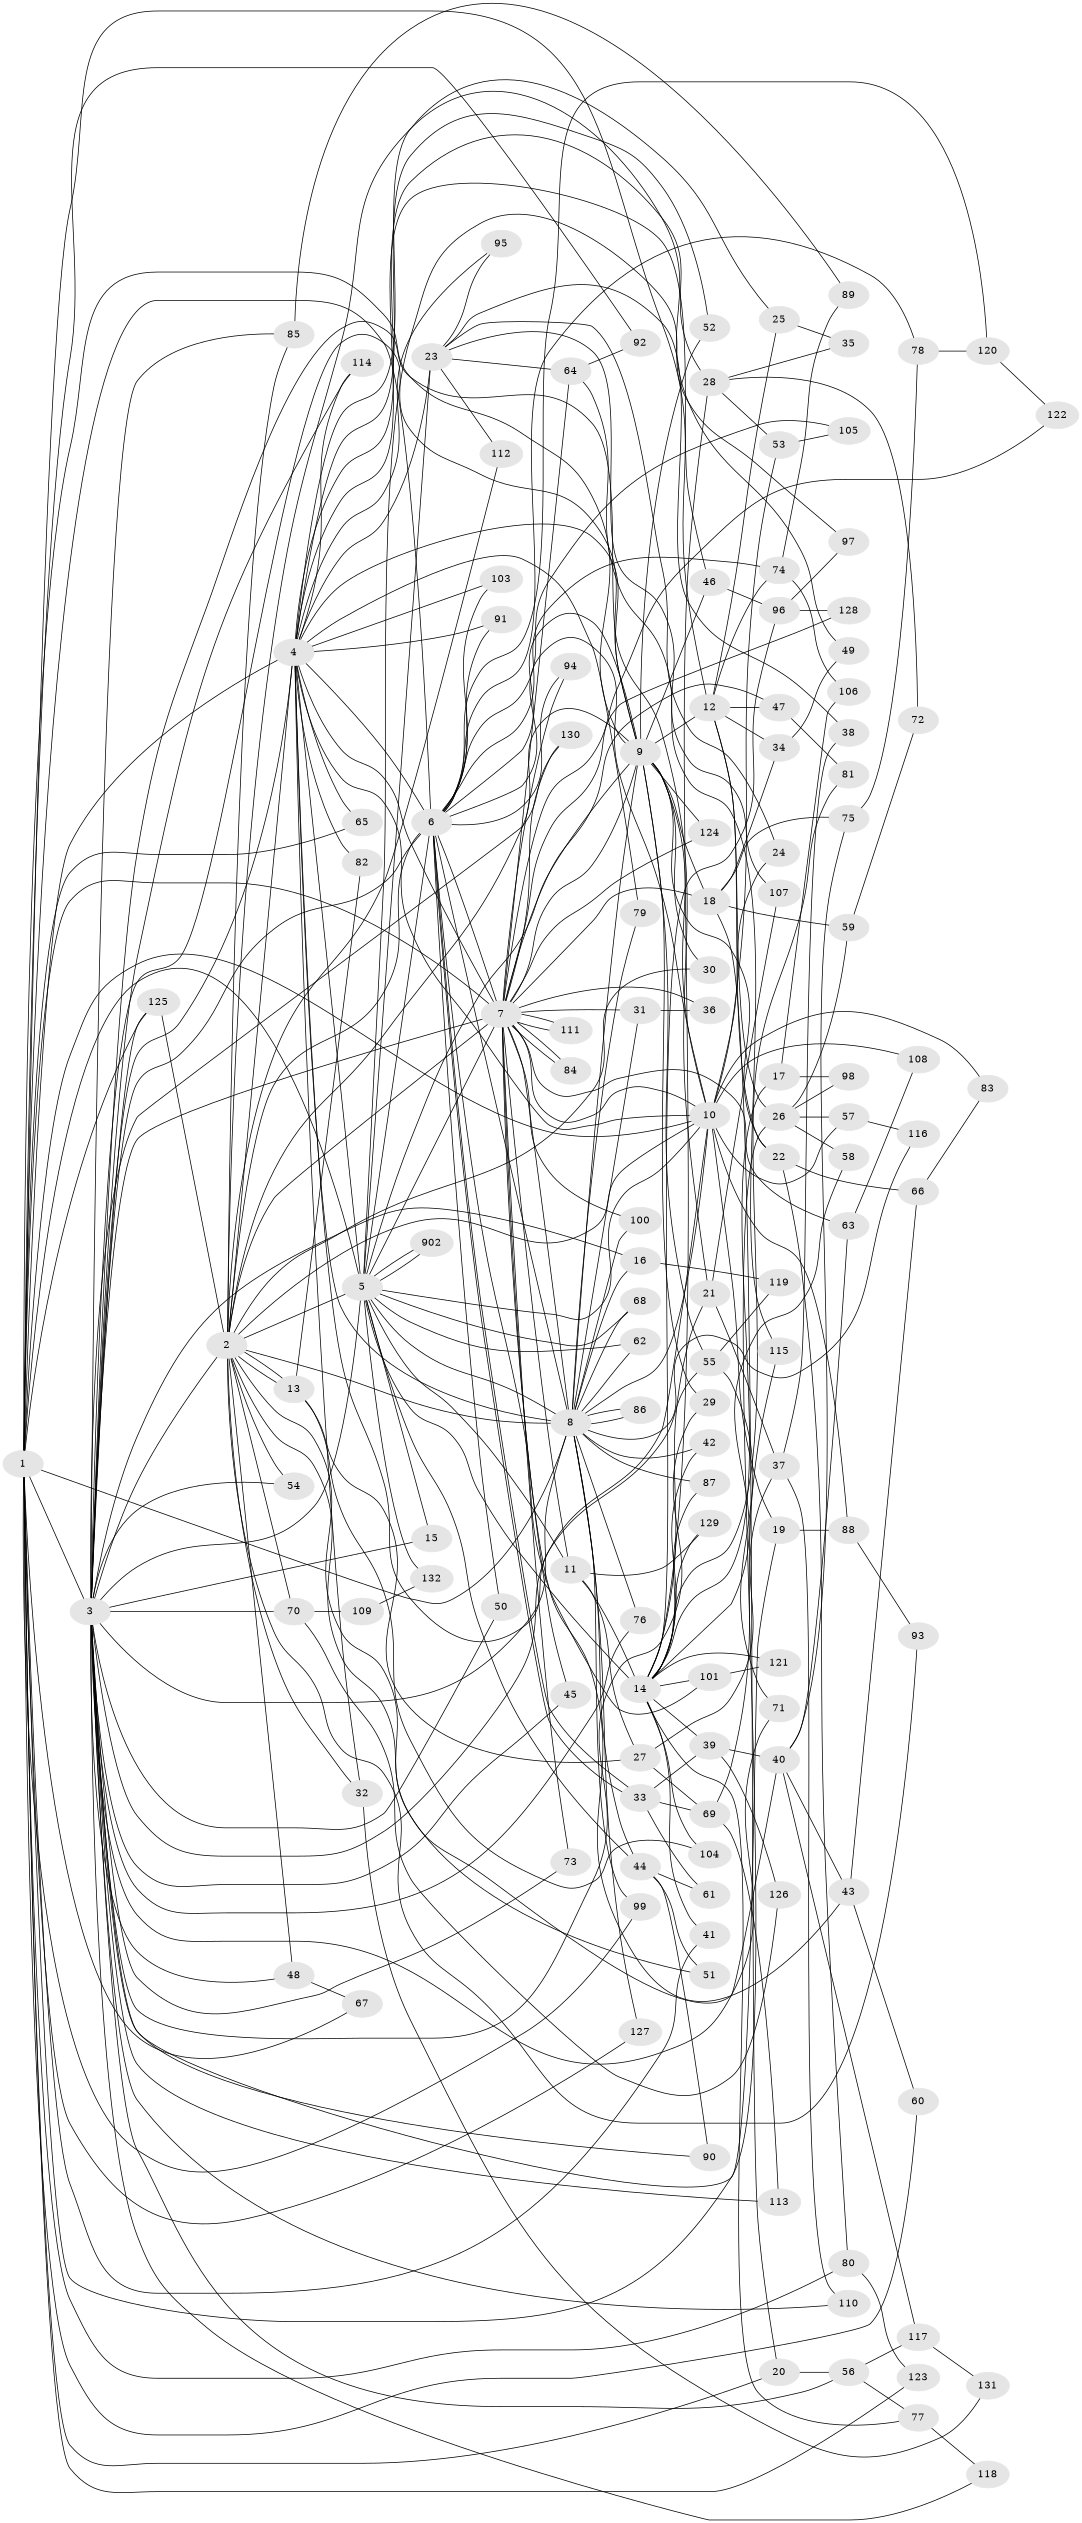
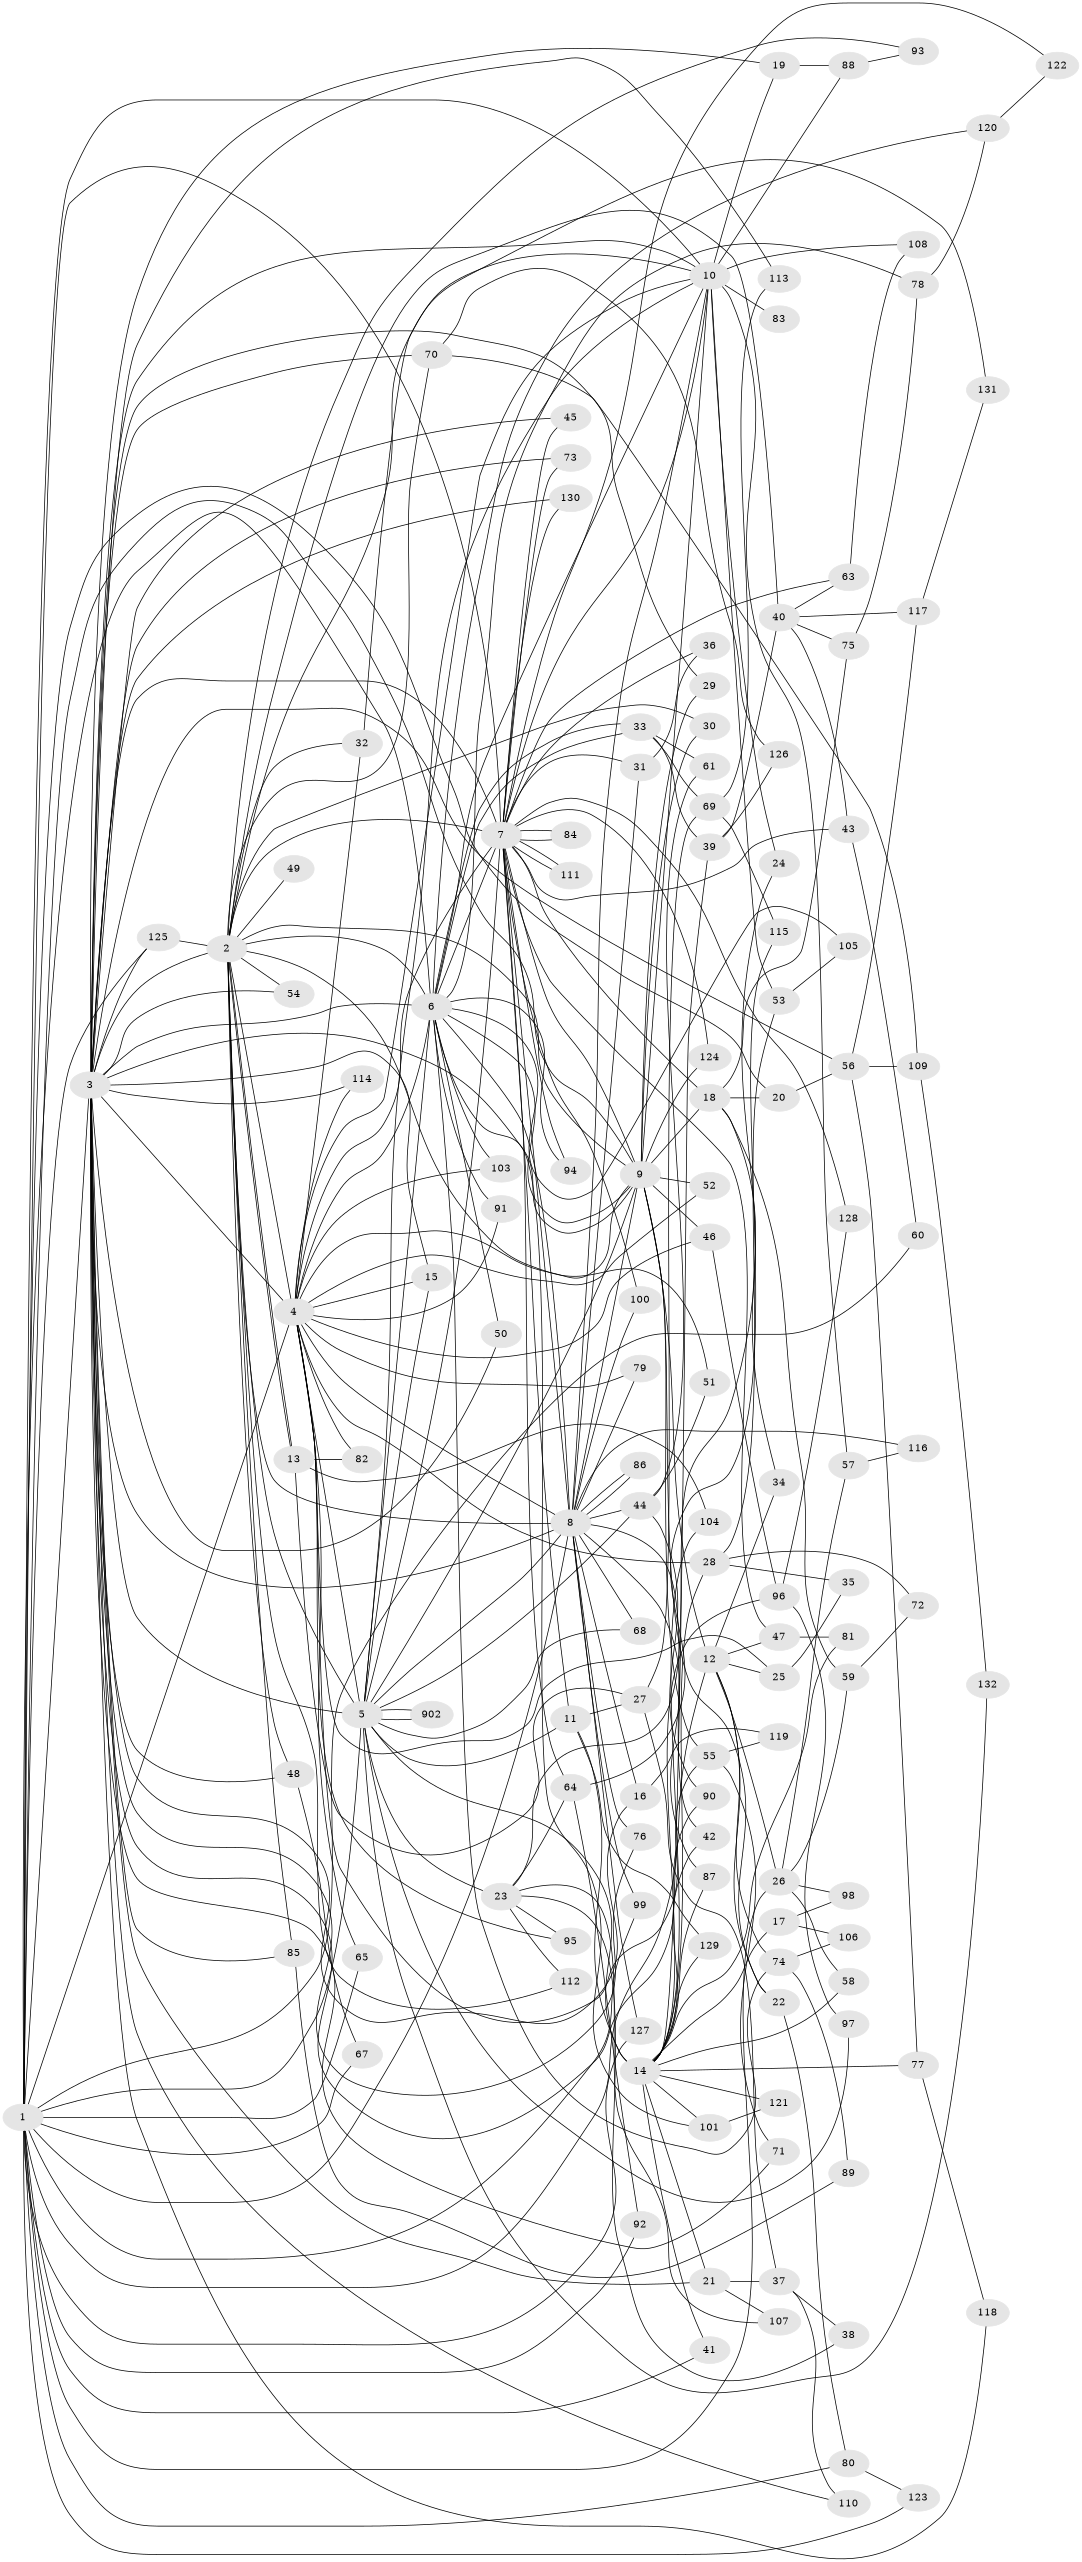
edge "23" -- "4": now "15" -- "4"
edge "49" -- "34": removed
edge "56" -- "109": added
node "66": removed
node "62": removed
